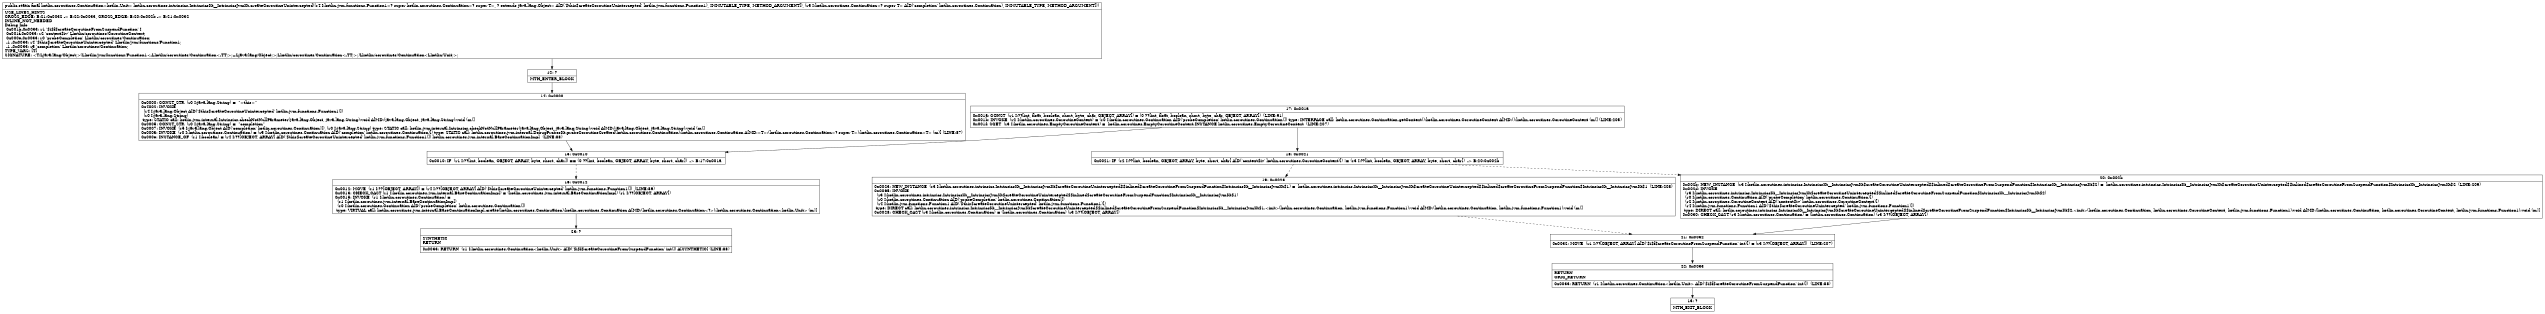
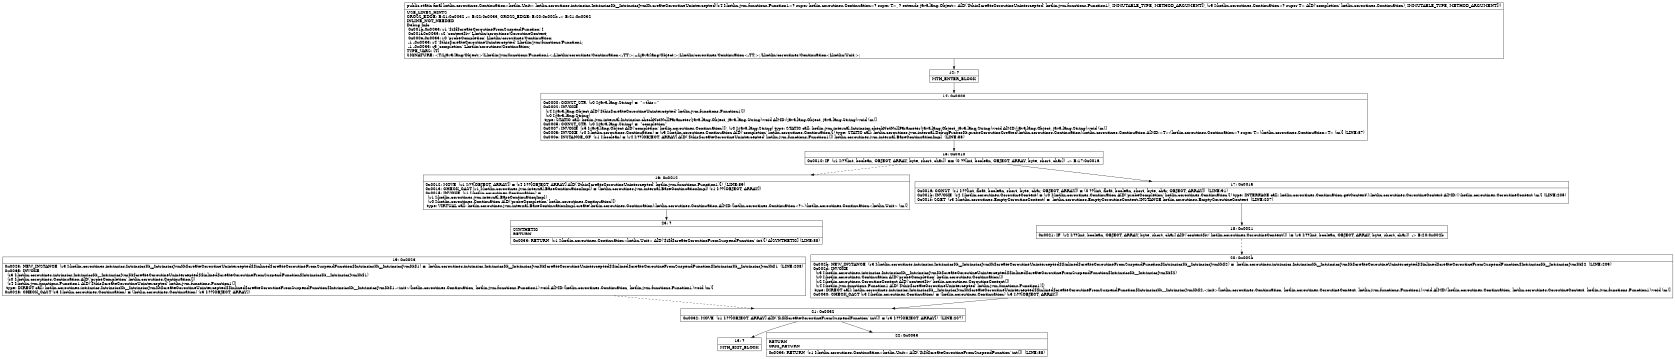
node "14: 0x0000": text "0x4002: INVOKE" -> "0x0002: INVOKE"
edge "17: 0x001a" -> "15: 0x0010": reversed
edge "18: 0x0021" -> "19: 0x0023": removed
edge "22: 0x0033" -> "13: ?": now "21: 0x0032" -> "13: ?"
